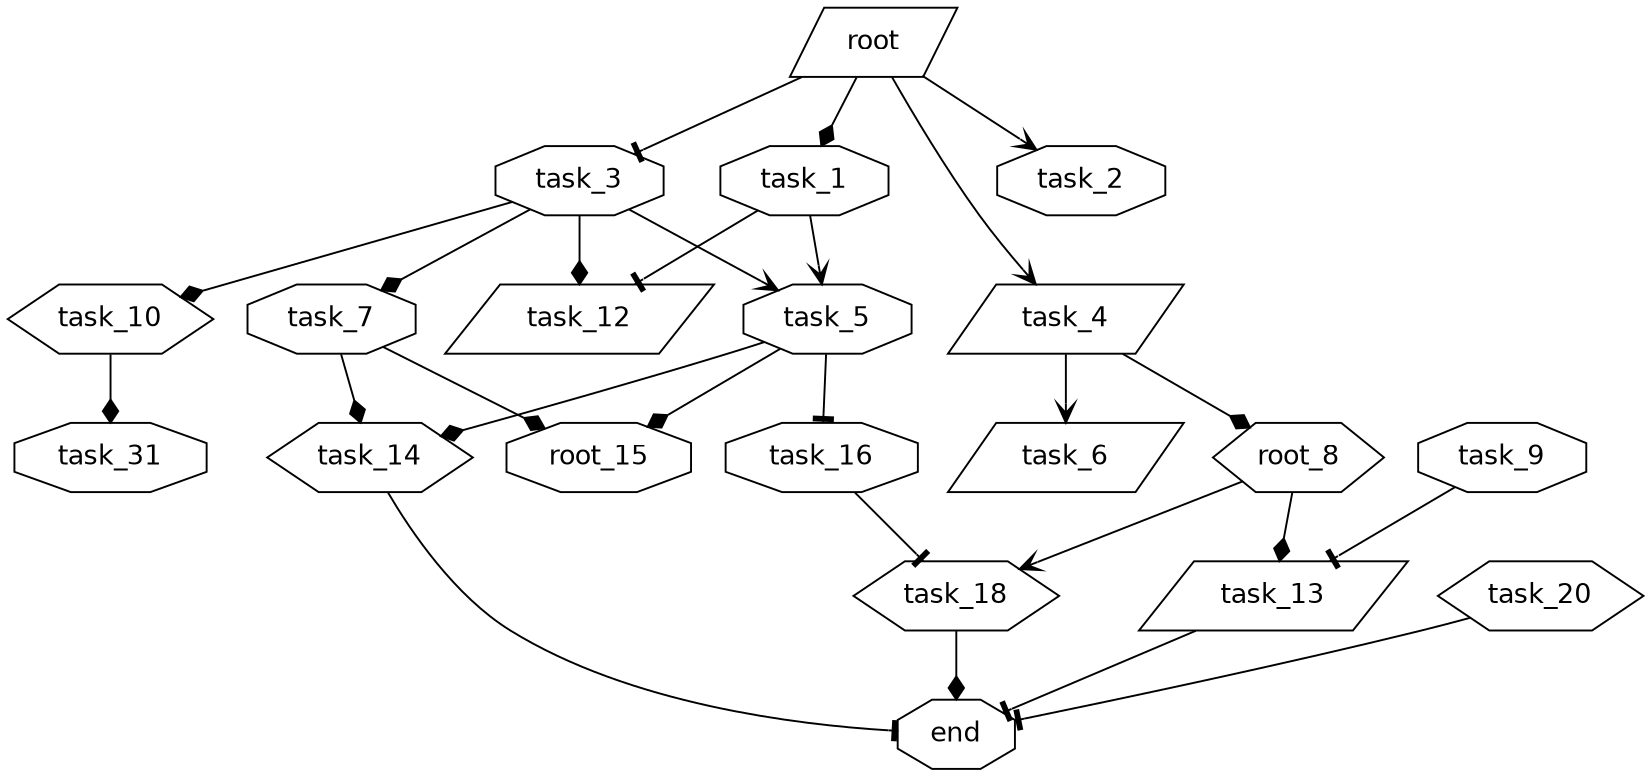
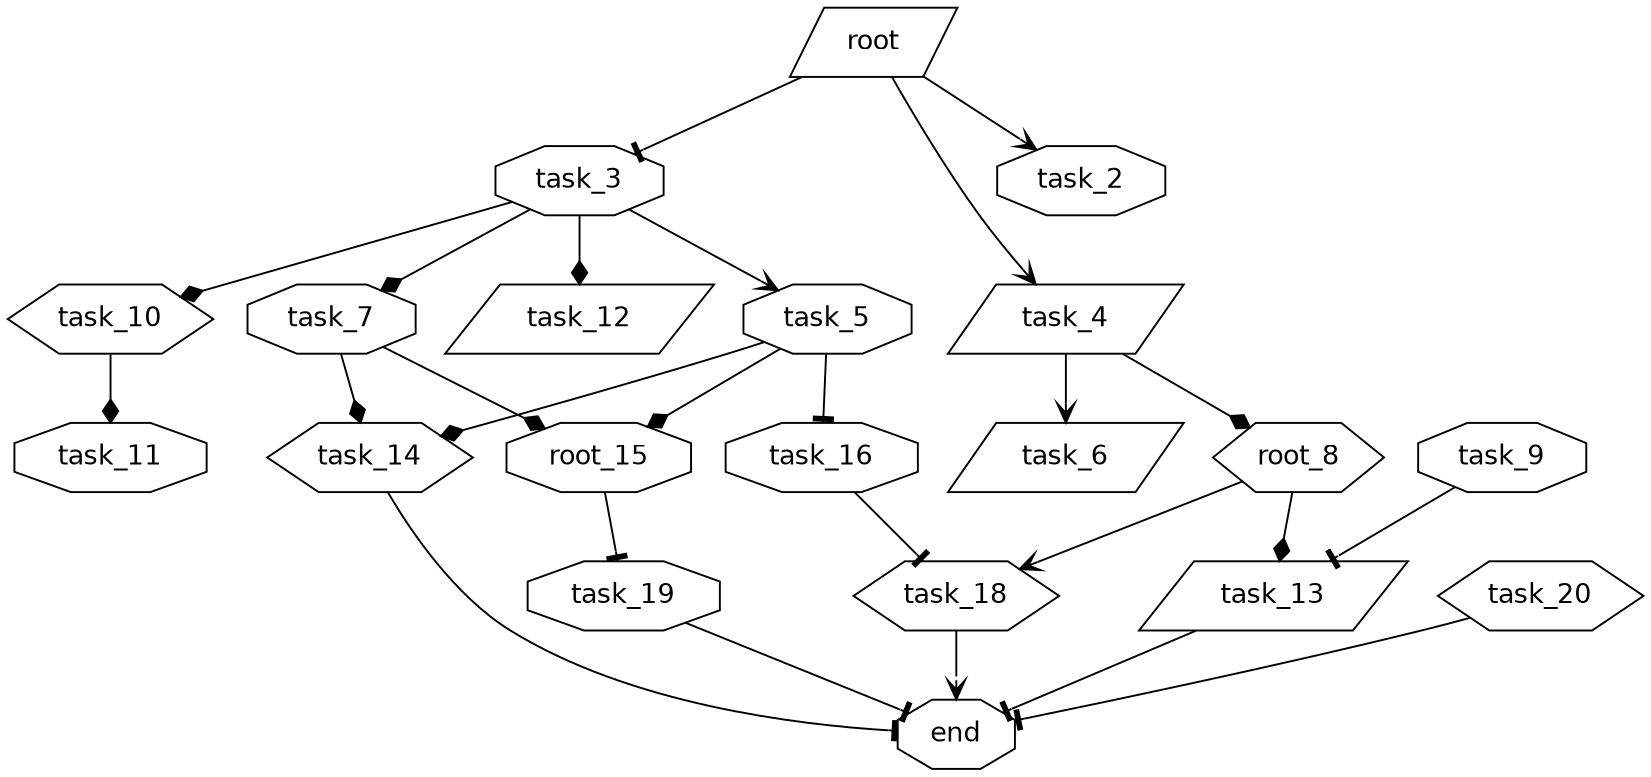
node "task_1": removed
node "task_31": label "task_31" -> "task_11"
node "task_19": added
edge "task_18" -> "end": arrowhead diamond -> vee
